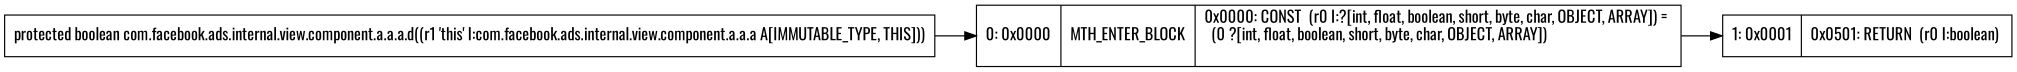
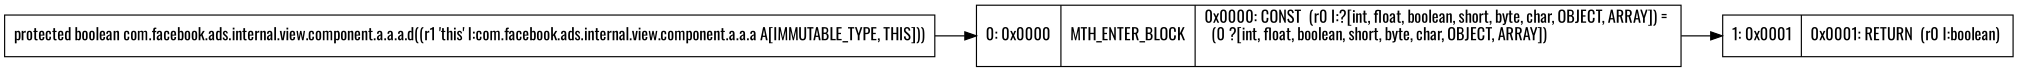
node "1: 0x0001": text "0x0501: RETURN  (r0 I:boolean)" -> "0x0001: RETURN  (r0 I:boolean)"
